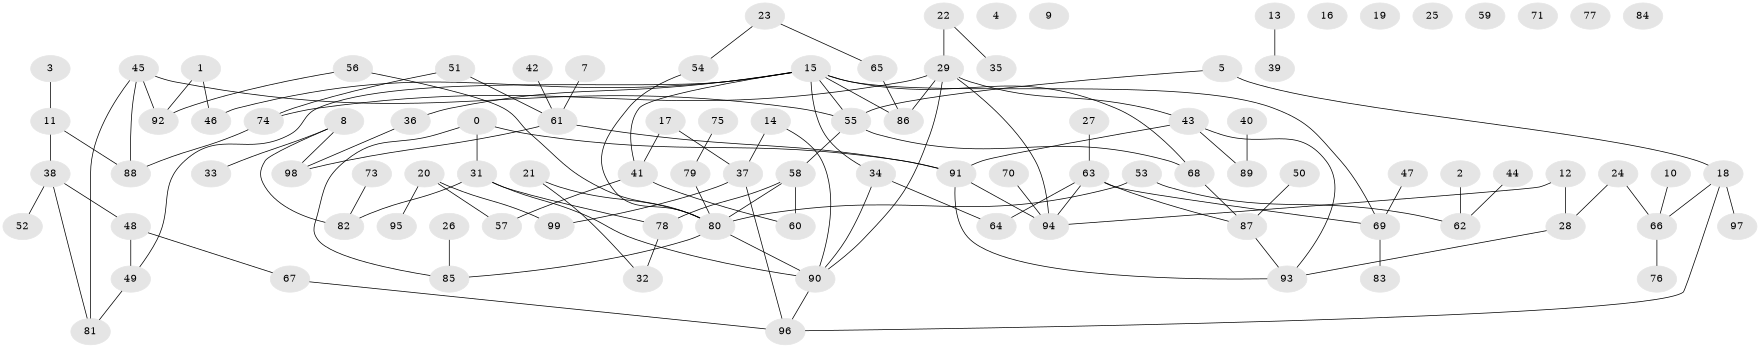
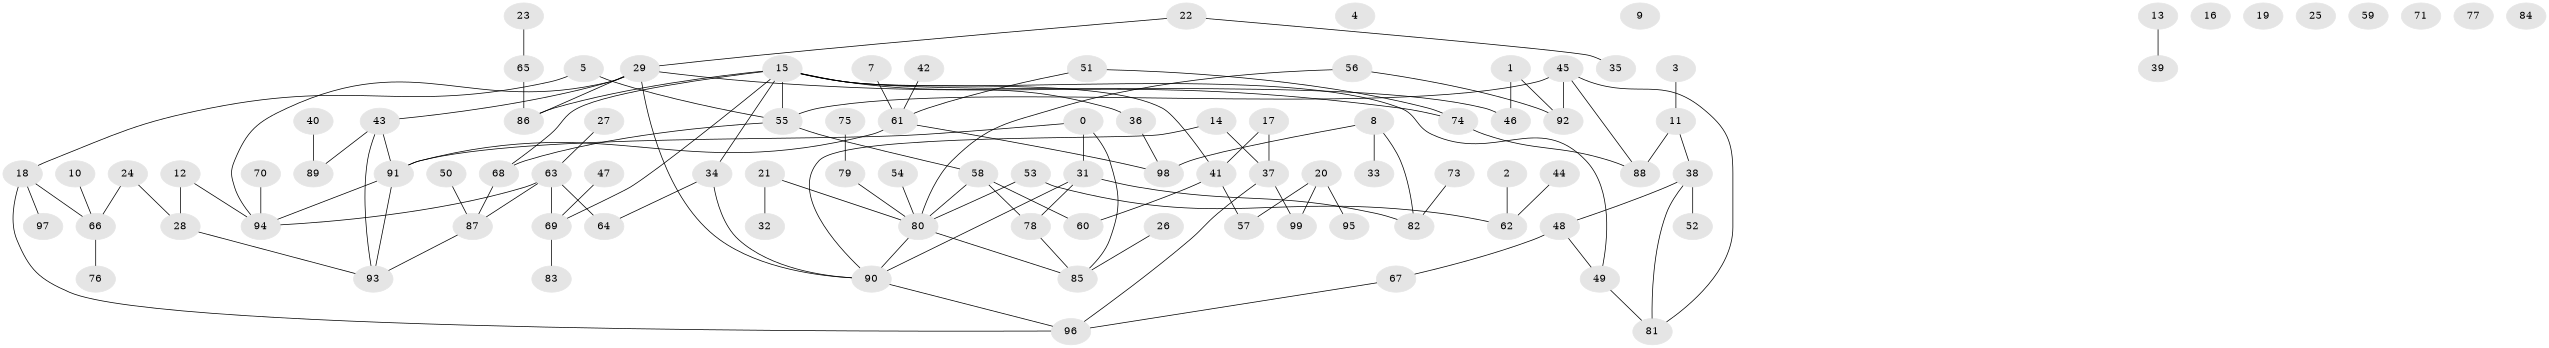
edge "23" -- "54": removed
edge "78" -- "32": now "78" -- "85"
